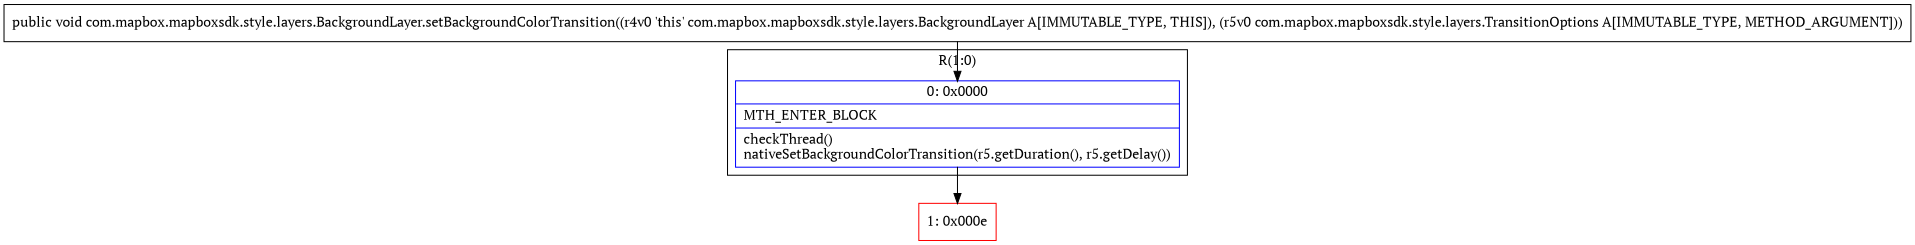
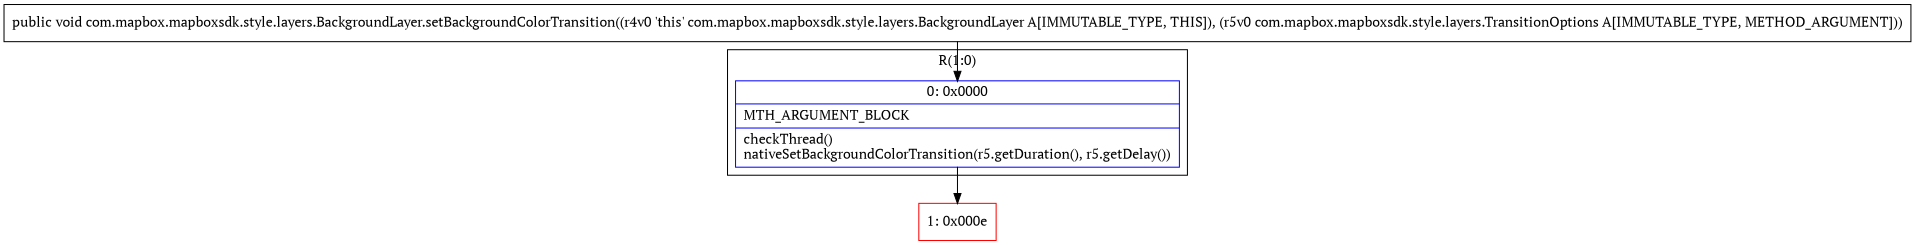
node "0: 0x0000": text "MTH_ENTER_BLOCK" -> "MTH_ARGUMENT_BLOCK"
